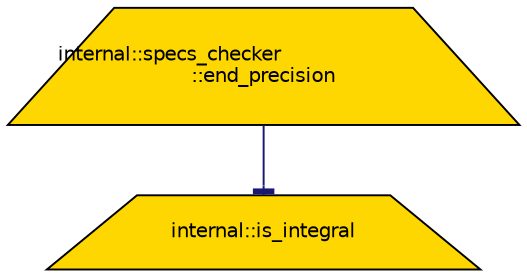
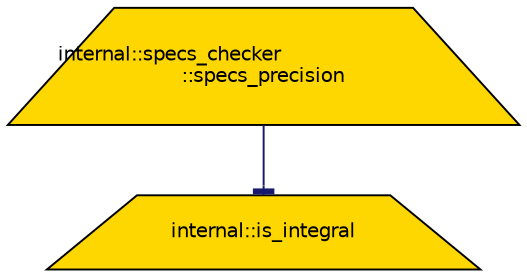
node "internal::specs_checker ::end_precision": label "internal::specs_checker ::end_precision" -> "internal::specs_checker ::specs_precision"
